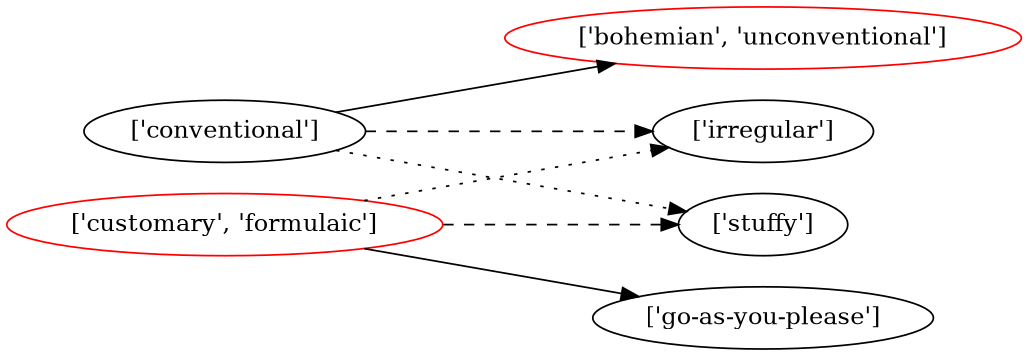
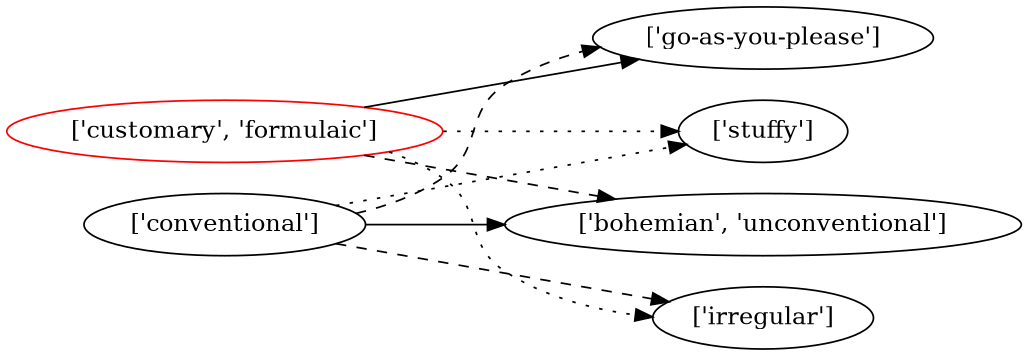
node "['bohemian', 'unconventional']": color red -> black
edge "['conventional']" -> "['go-as-you-please']": added
edge "['customary', 'formulaic']" -> "['bohemian', 'unconventional']": added
edge "['customary', 'formulaic']" -> "['stuffy']": style dashed -> dotted
